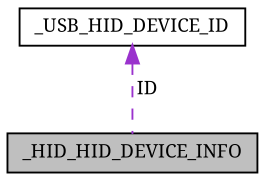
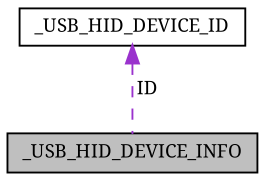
node "_HID_HID_DEVICE_INFO": label "_HID_HID_DEVICE_INFO" -> "_USB_HID_DEVICE_INFO"
